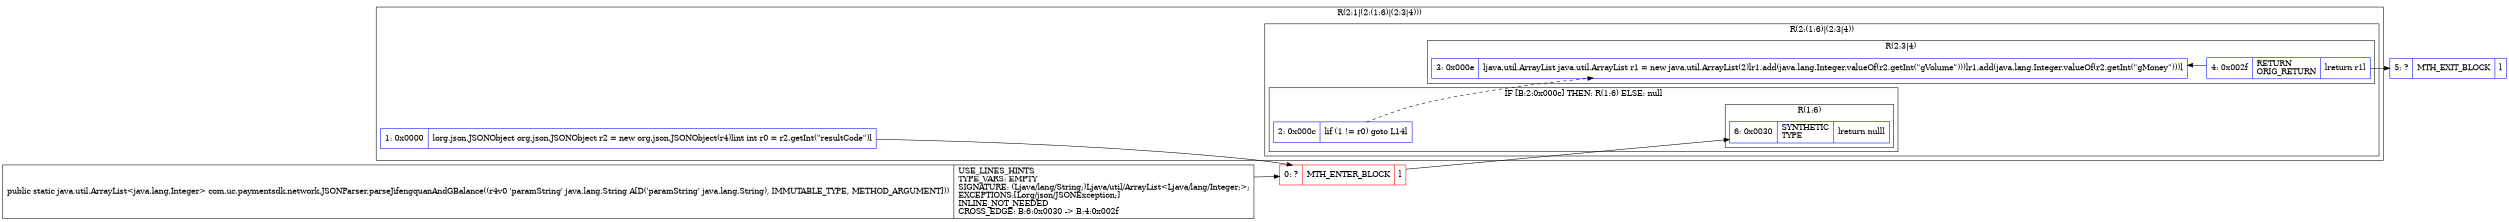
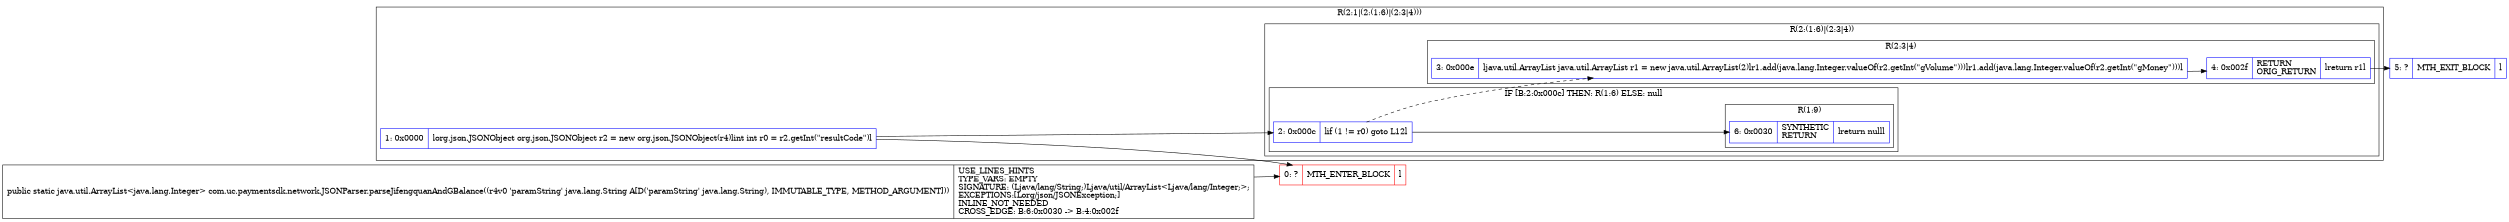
edge "4: 0x002f" -> "3: 0x000e": reversed
cluster "R(1:6)": label "R(1:6)" -> "R(1:9)"
node "2: 0x000c": text "lif (1 != r0) goto L14l" -> "lif (1 != r0) goto L12l"
edge "1: 0x0000" -> "2: 0x000c": added
node "6: 0x0030": text "TYPE" -> "RETURN"
edge "0: ?" -> "6: 0x0030": now "2: 0x000c" -> "6: 0x0030"
